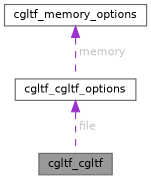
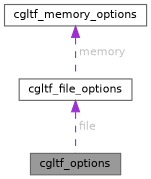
node "cgltf_cgltf_options": label "cgltf_cgltf_options" -> "cgltf_file_options"
node "cgltf_cgltf": label "cgltf_cgltf" -> "cgltf_options"
